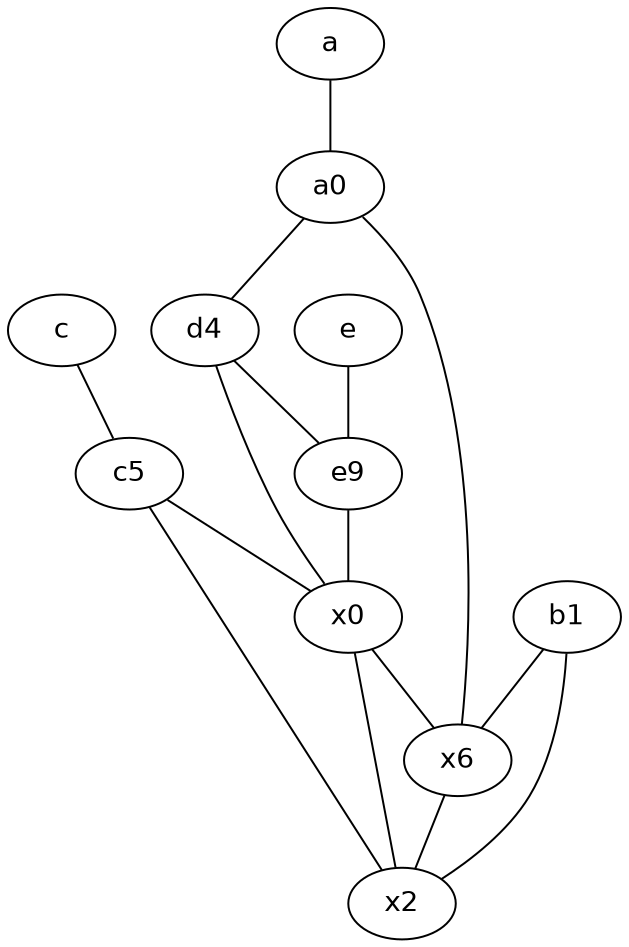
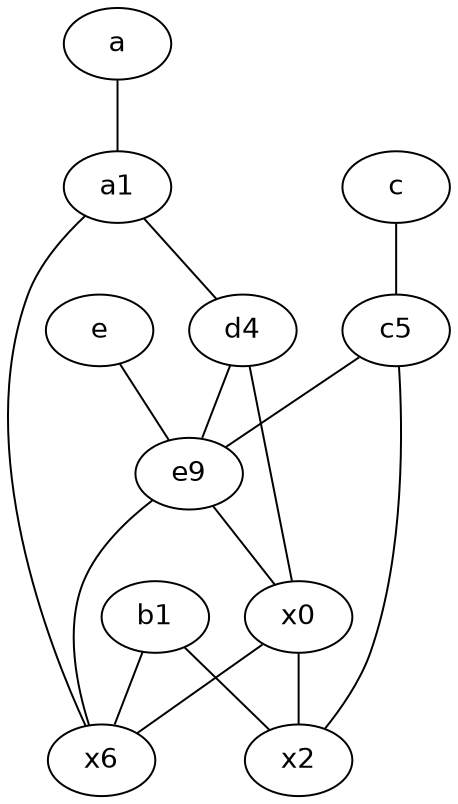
node "a0": label "a0" -> "a1"
edge "c5" -- "x0": now "c5" -- "e9"
edge "x6" -- "x2": now "x6" -- "e9"
